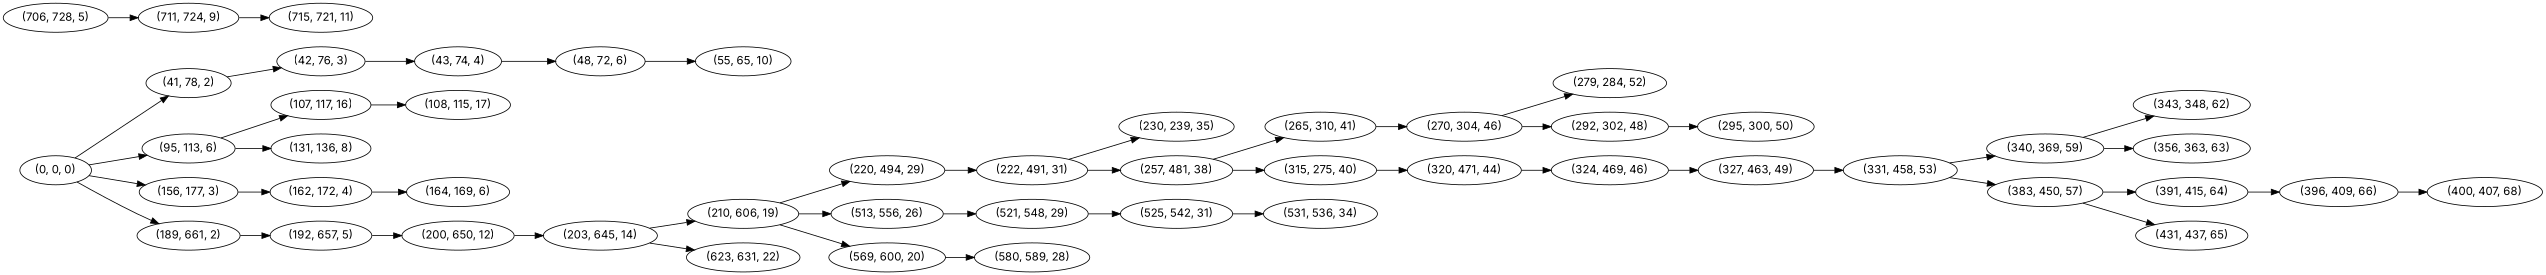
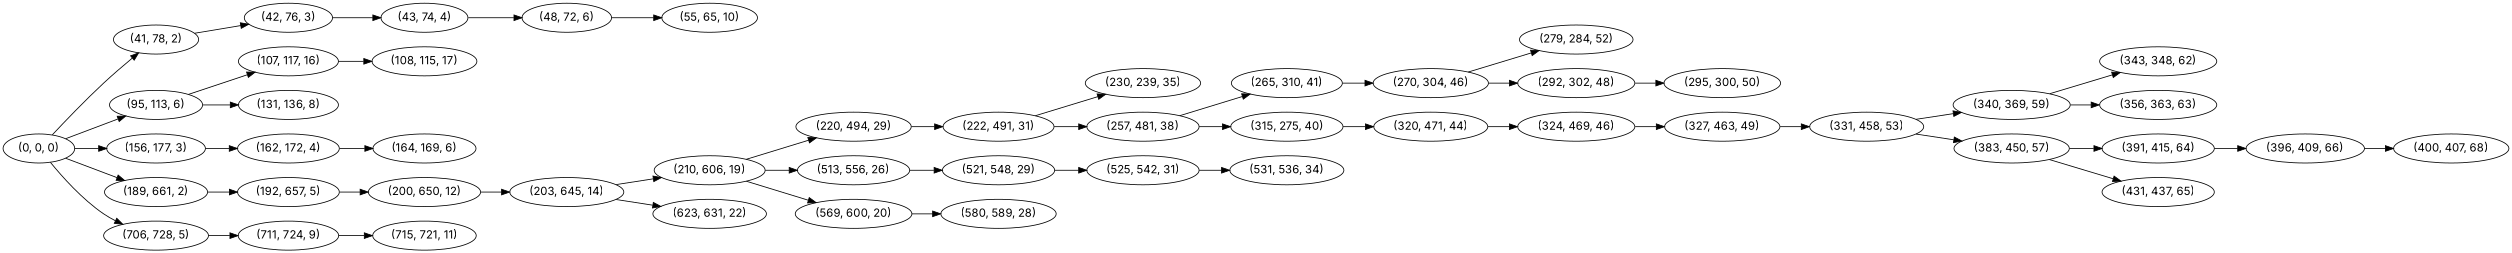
edge "(0, 0, 0)" -> "(706, 728, 5)": added
